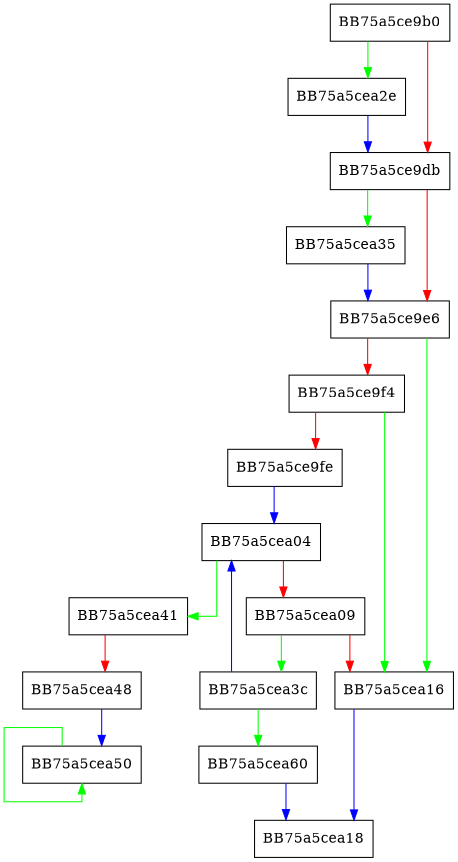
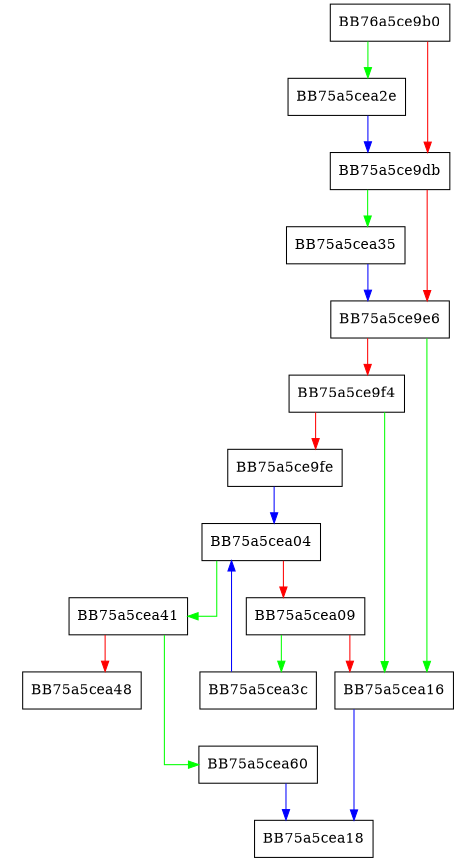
node "BB75a5ce9b0": label "BB75a5ce9b0" -> "BB76a5ce9b0"
edge "BB75a5cea3c" -> "BB75a5cea60": now "BB75a5cea41" -> "BB75a5cea60"
node "BB75a5cea50": removed
